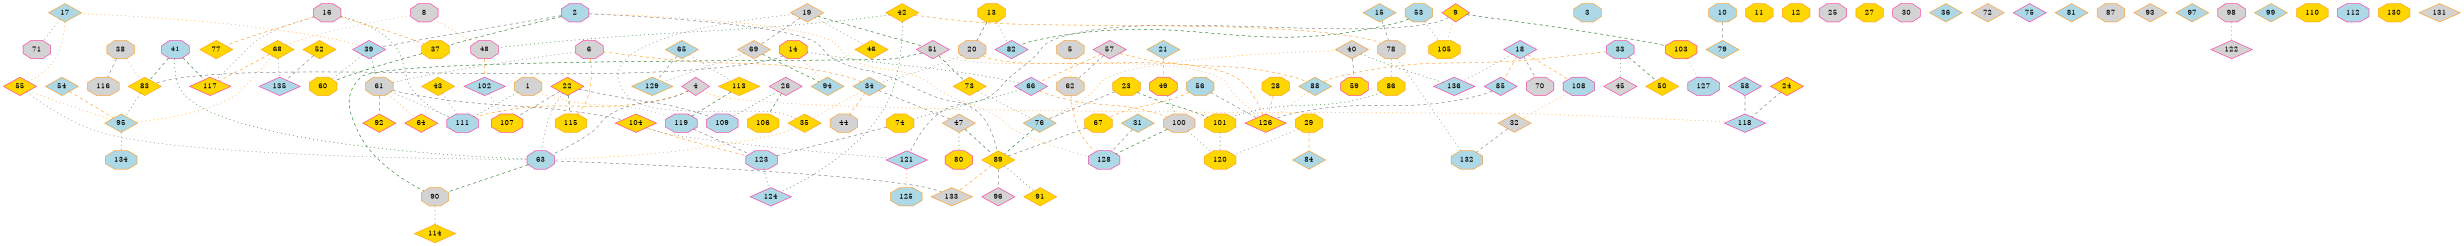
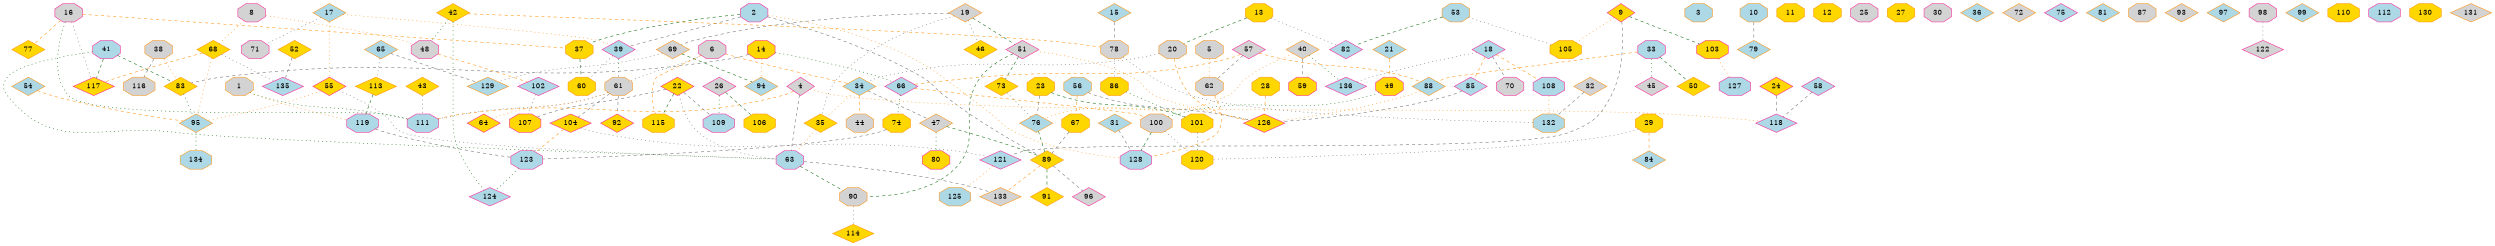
edge "108" -- "32": now "108" -- "132"
edge "89" -- "91": style dotted -> dashed
